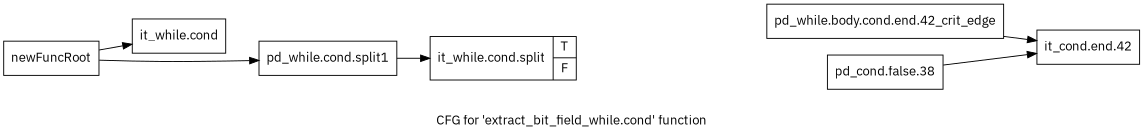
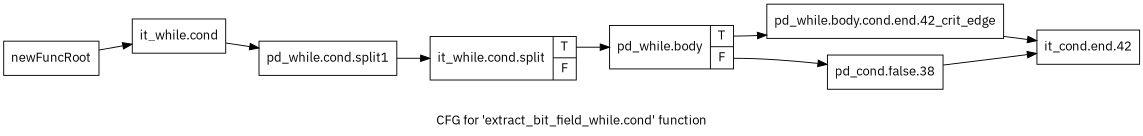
node "pd_while.body": added
edge "newFuncRoot" -> "pd_while.cond.split1": now "it_while.cond" -> "pd_while.cond.split1"
